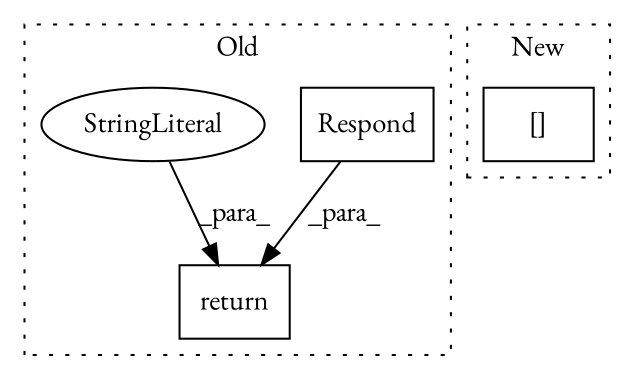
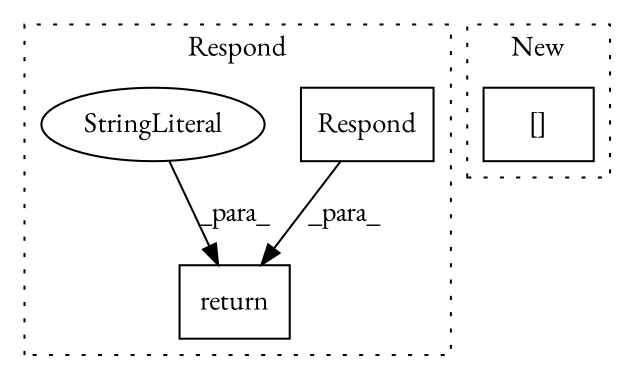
cluster "Old": label "Old" -> "Respond"
